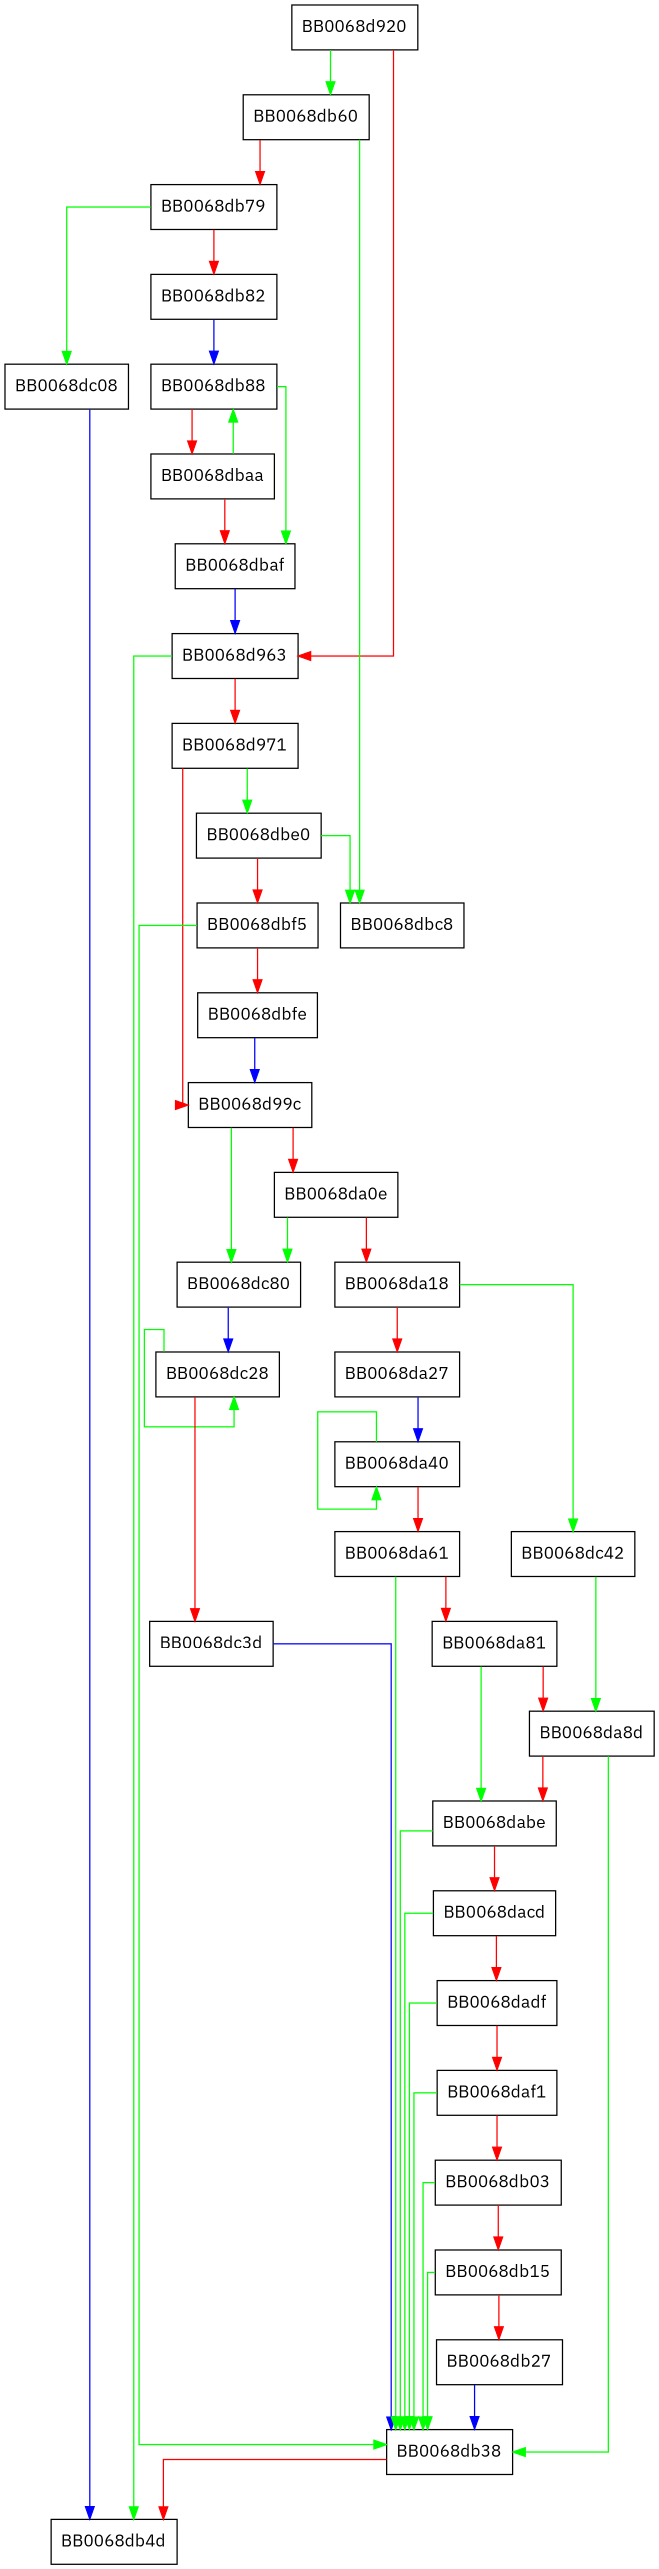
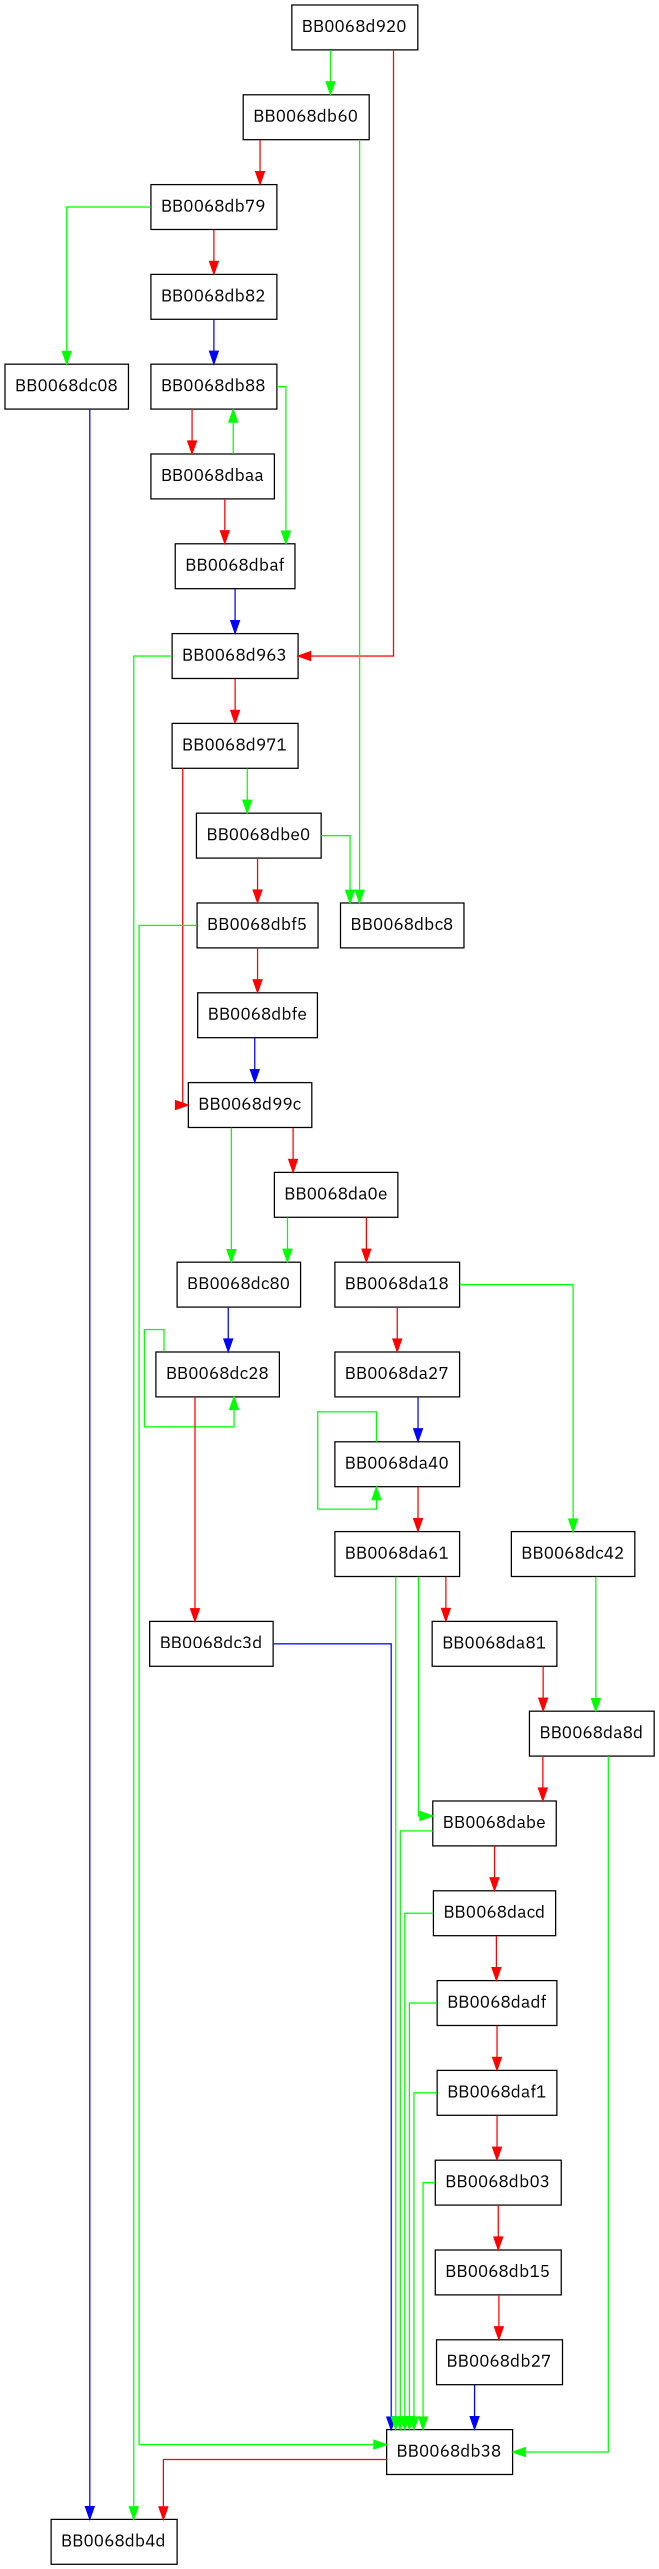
edge "BB0068da81" -> "BB0068dabe": now "BB0068da61" -> "BB0068dabe"
edge "BB0068db15" -> "BB0068db38": removed
